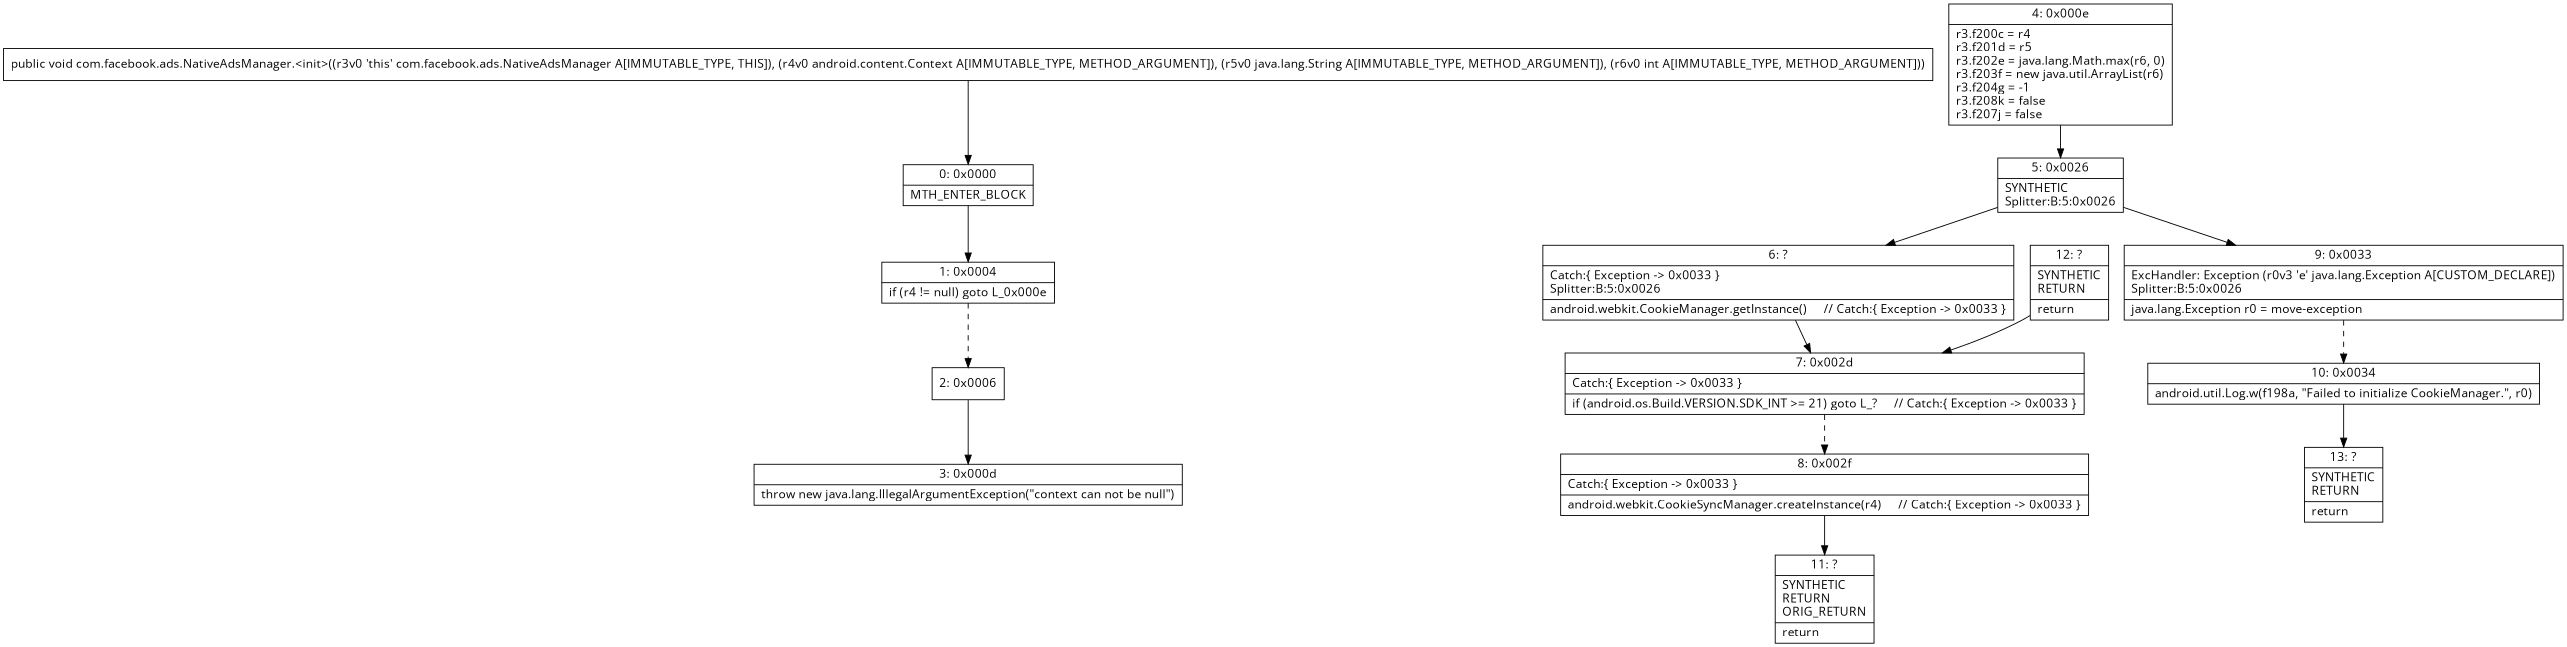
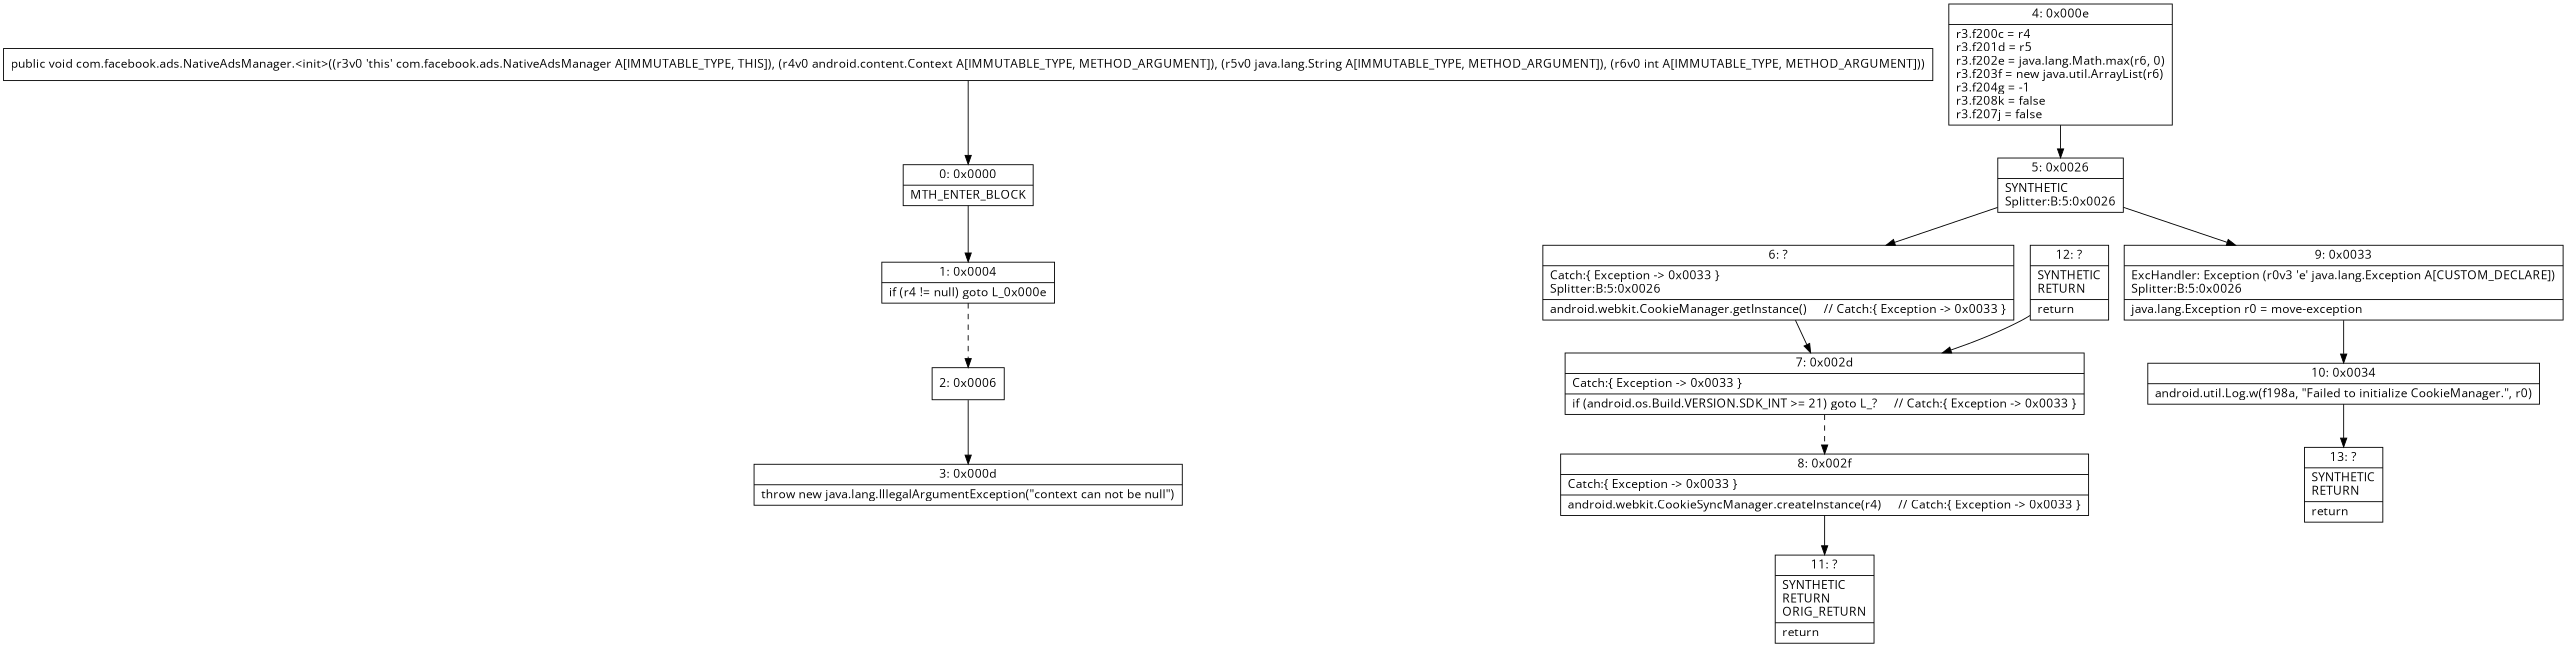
edge "9: 0x0033" -> "10: 0x0034": style dashed -> solid
